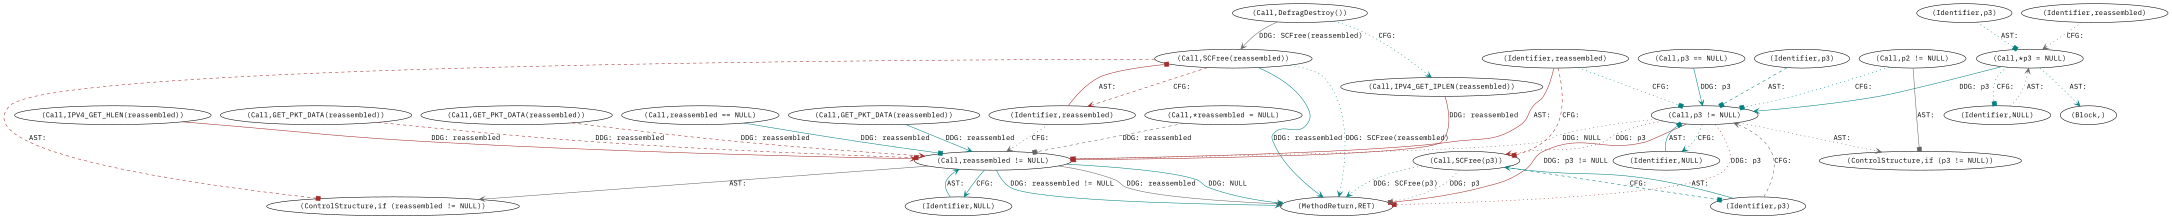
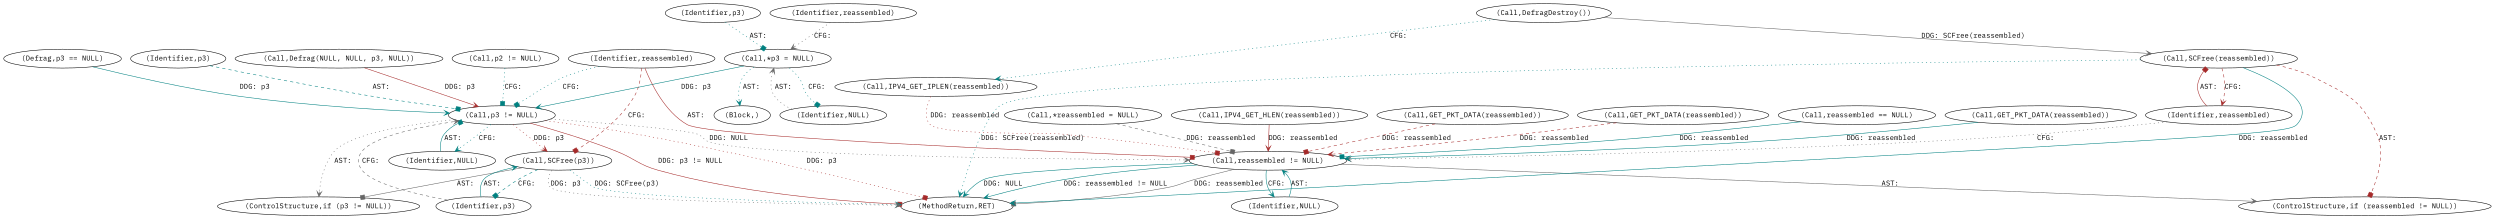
node "(Call,Defrag(NULL, NULL, p3, NULL))": added
node "(Call,p3 == NULL)": label "(Call,p3 == NULL)" -> "(Defrag,p3 == NULL)"
edge "(Call,p2 != NULL)" -> "(ControlStructure,if (p3 != NULL))": now "(Call,SCFree(p3))" -> "(ControlStructure,if (p3 != NULL))"
edge "(Call,IPV4_GET_IPLEN(reassembled))" -> "(Call,reassembled != NULL)": style solid -> dotted
